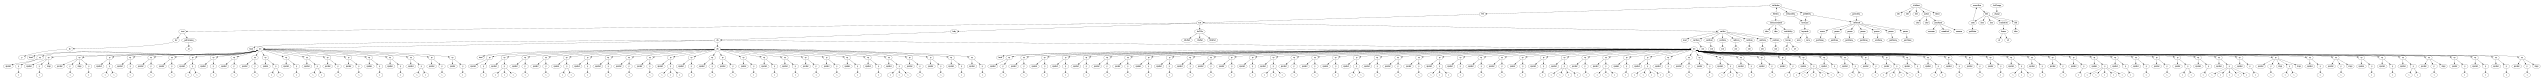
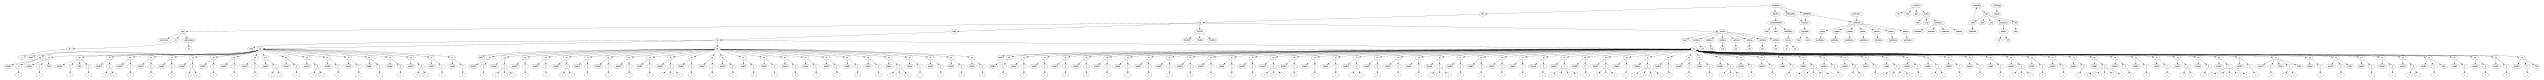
edge "fileDesc" -> "teiHeader": reversed
node "editor": removed
node "forename": added
node "docAuthor": added
